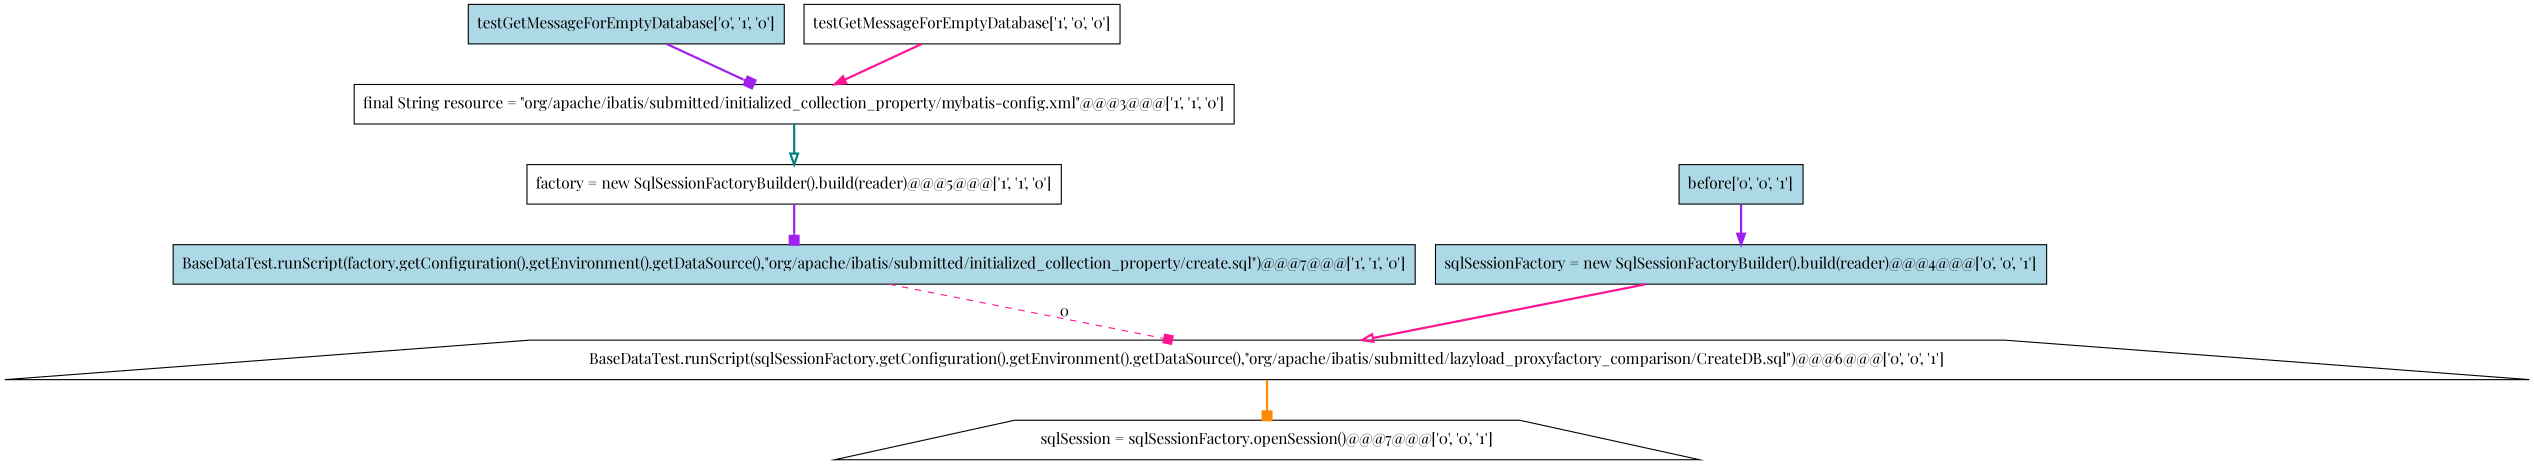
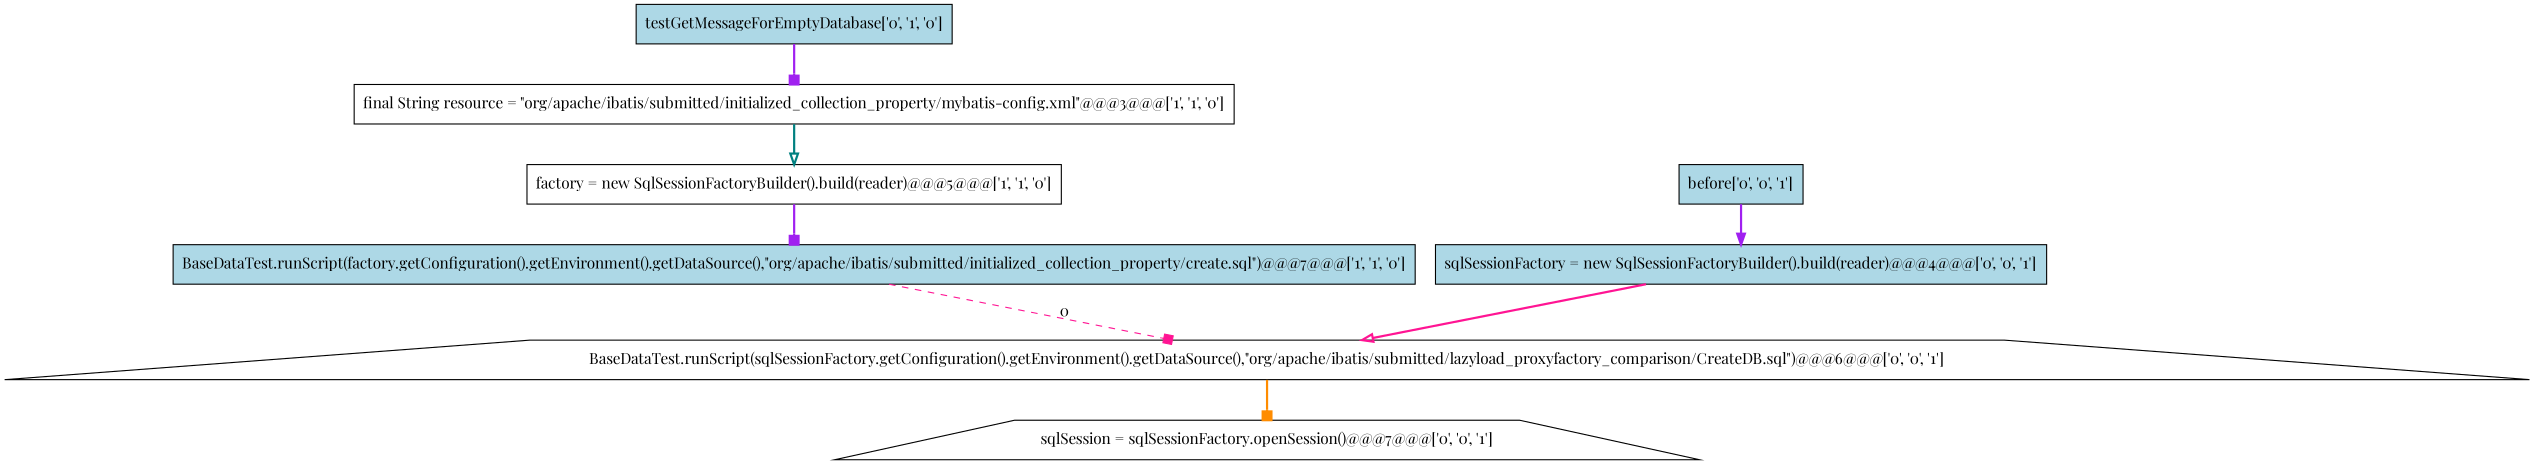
node "testGetMessageForEmptyDatabase['1', '0', '0']": removed
